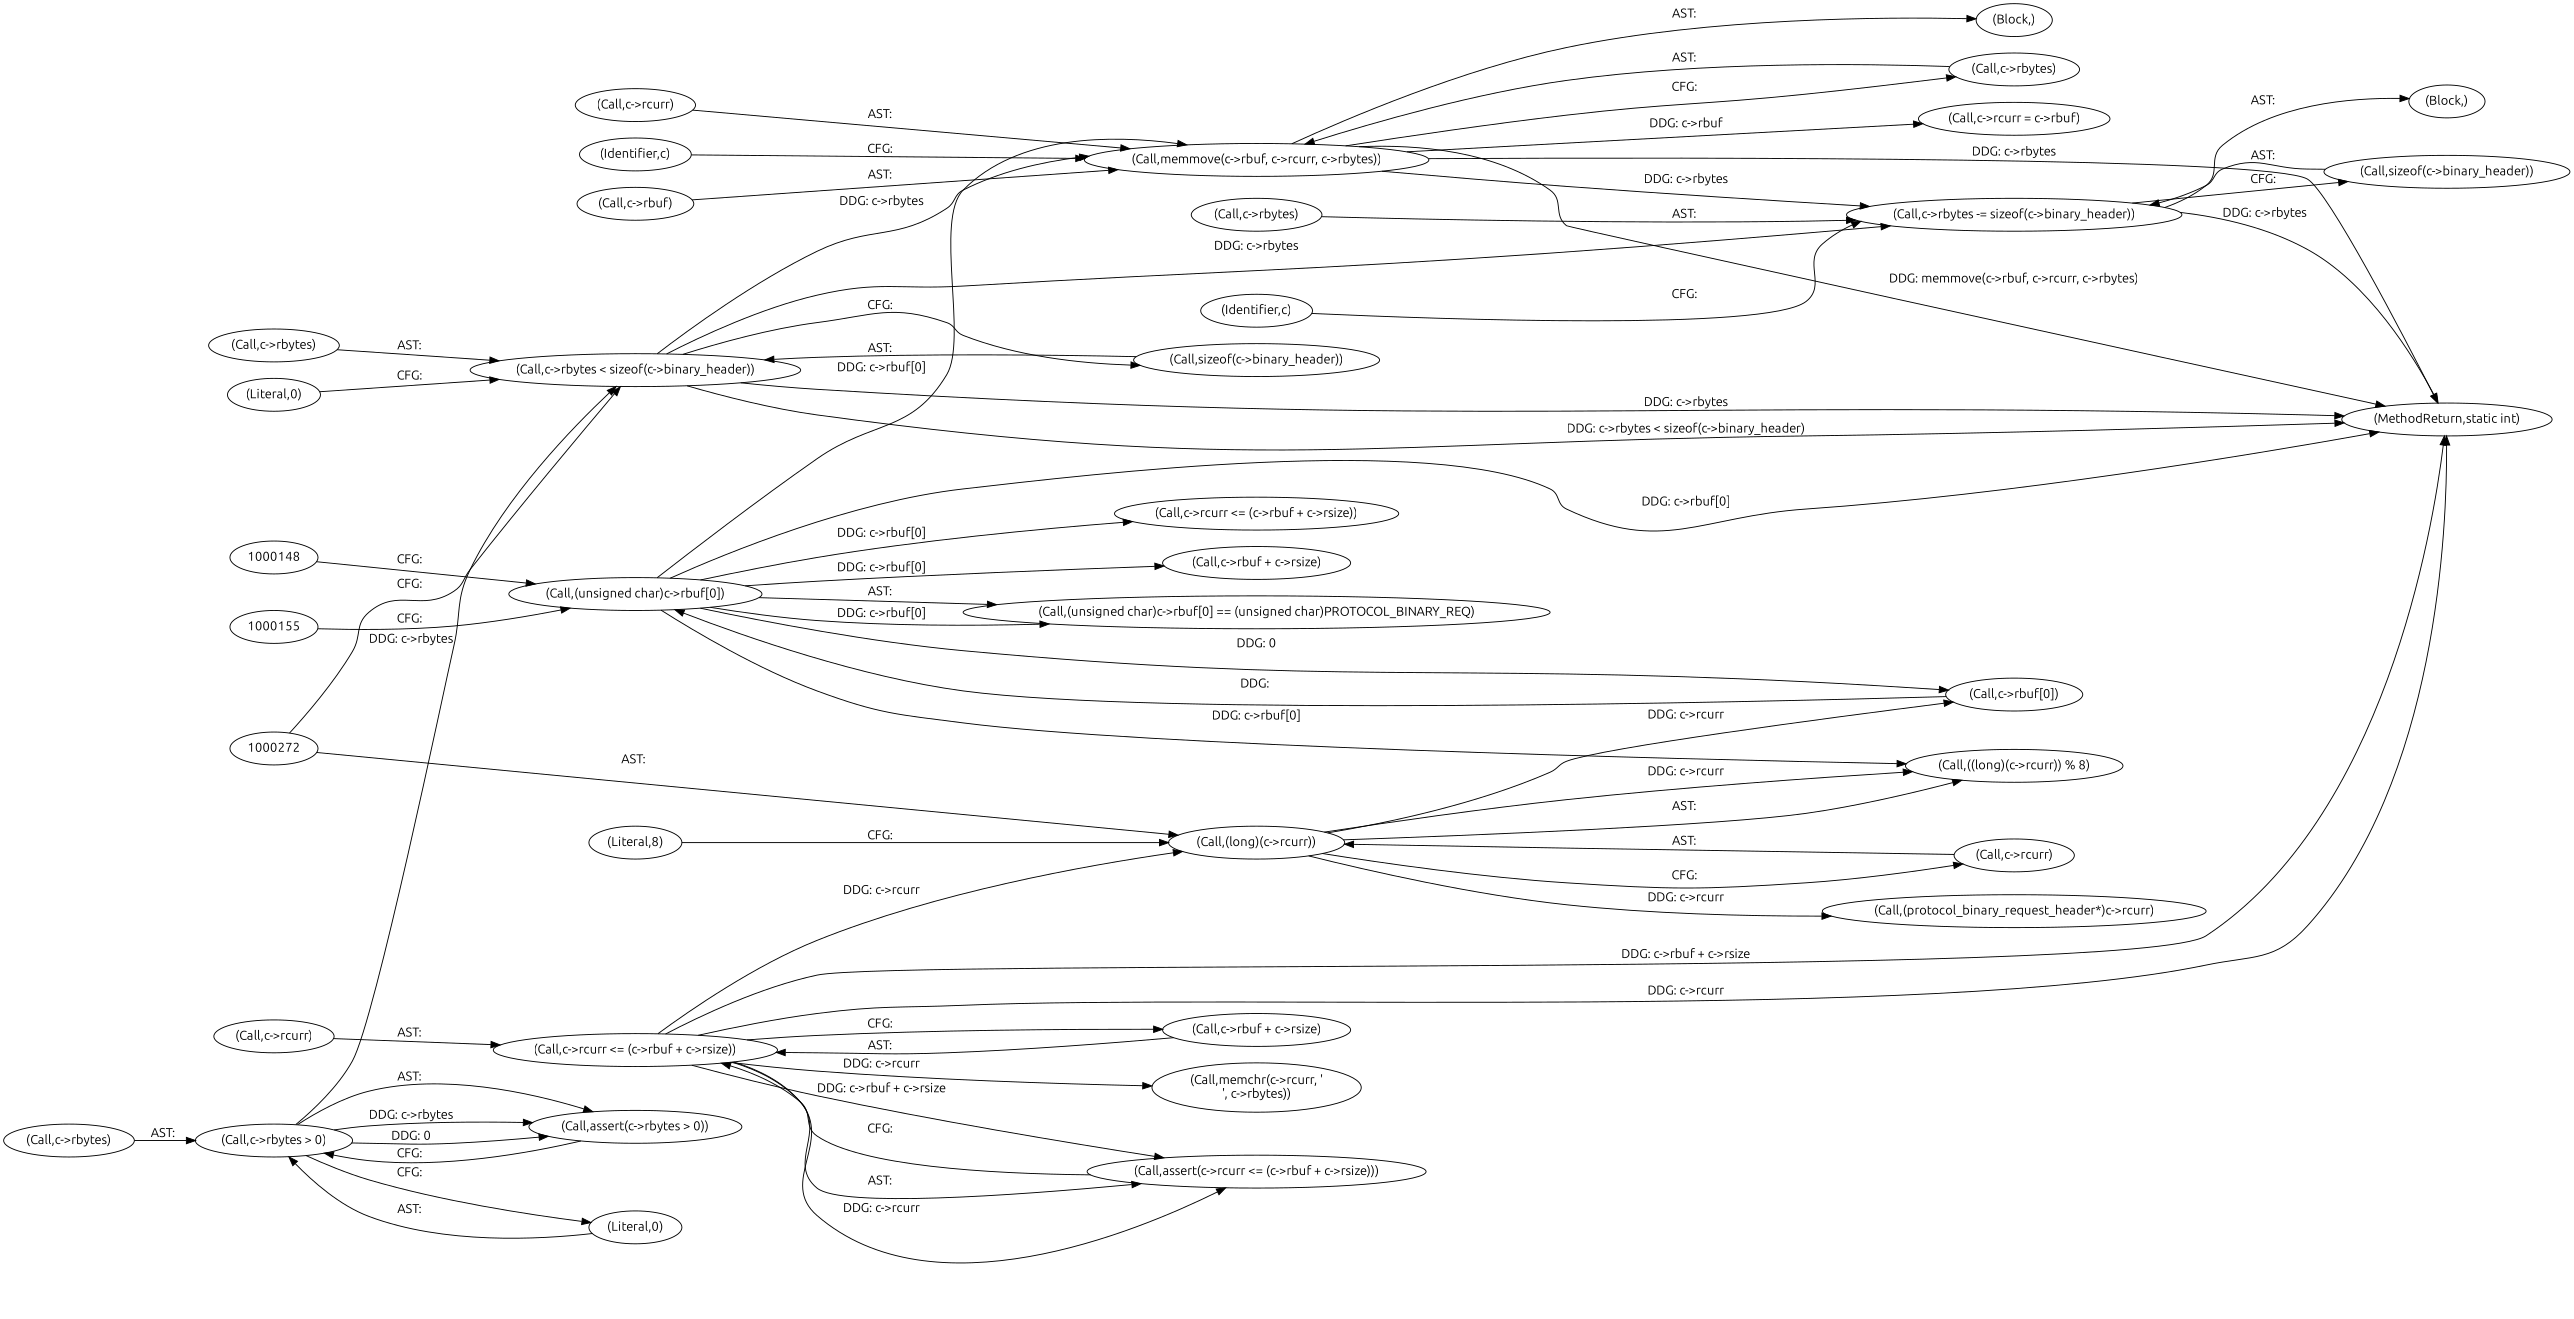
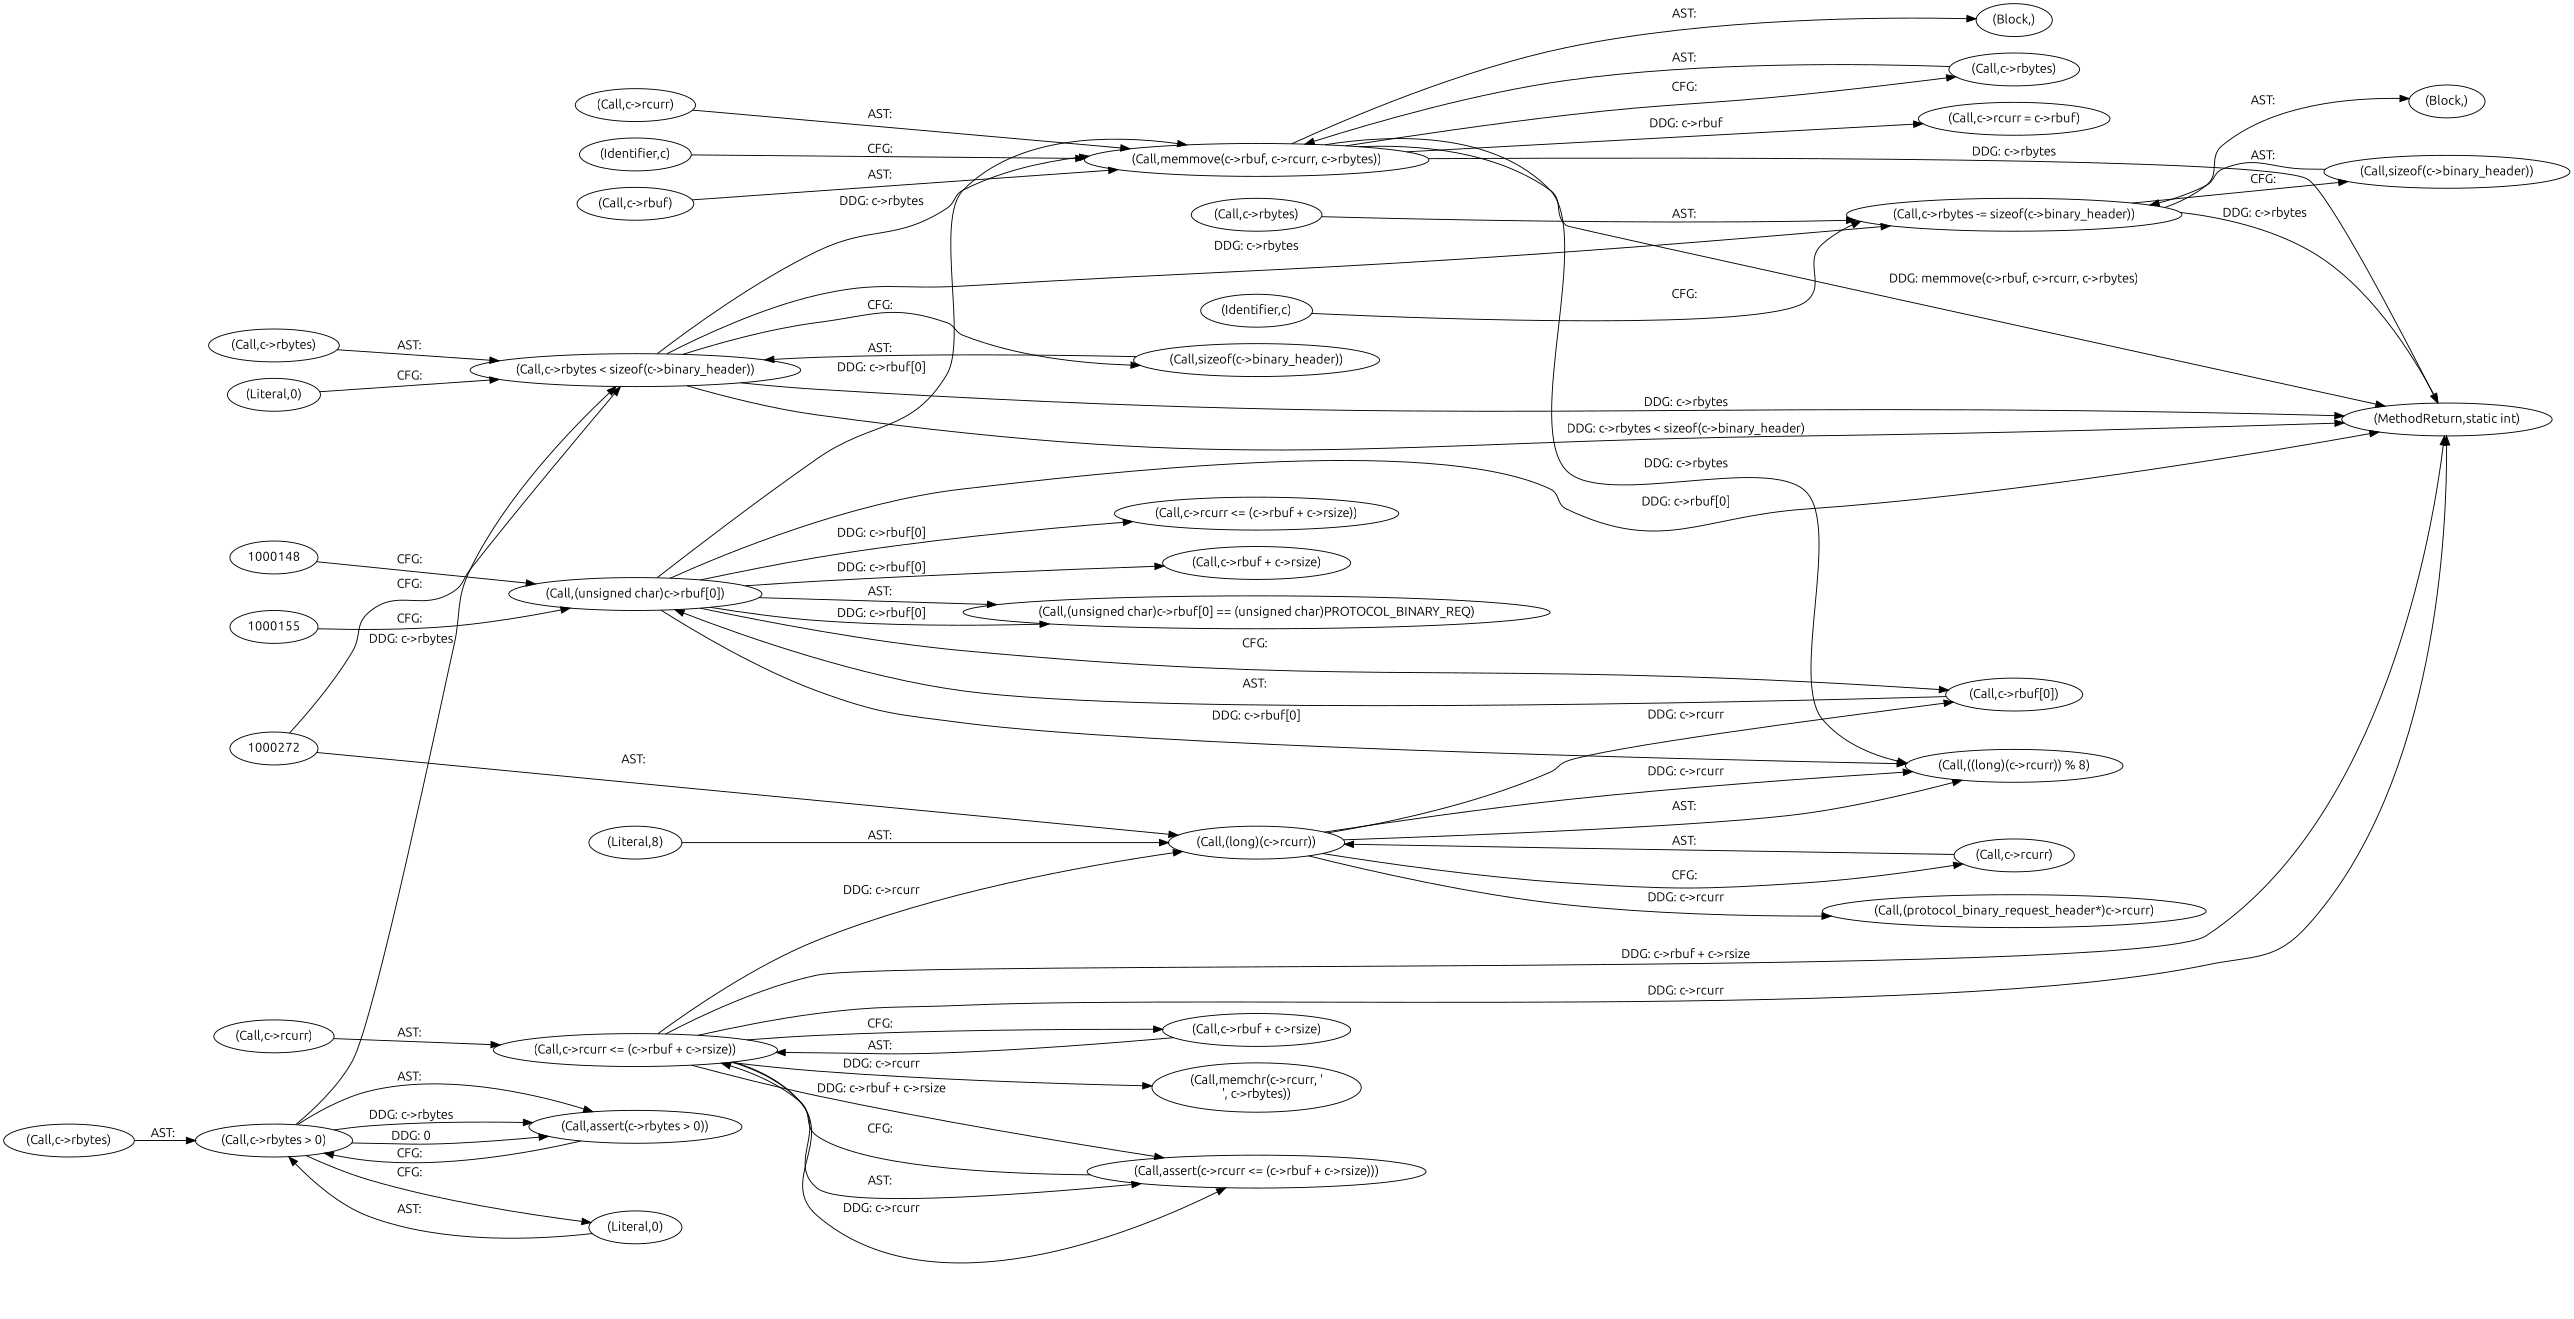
edge "(Call,memmove(c->rbuf, c->rcurr, c->rbytes))" -> "(Call,c->rbytes -= sizeof(c->binary_header))": now "(Call,memmove(c->rbuf, c->rcurr, c->rbytes))" -> "(Call,((long)(c->rcurr)) % 8)"
edge "(Call,(unsigned char)c->rbuf[0])" -> "(Call,c->rbuf[0])": label "DDG: 0" -> "CFG: "
edge "(Call,c->rbuf[0])" -> "(Call,(unsigned char)c->rbuf[0])": label "DDG: " -> "AST: "
edge "(Literal,8)" -> "(Call,(long)(c->rcurr))": label "CFG: " -> "AST: "
